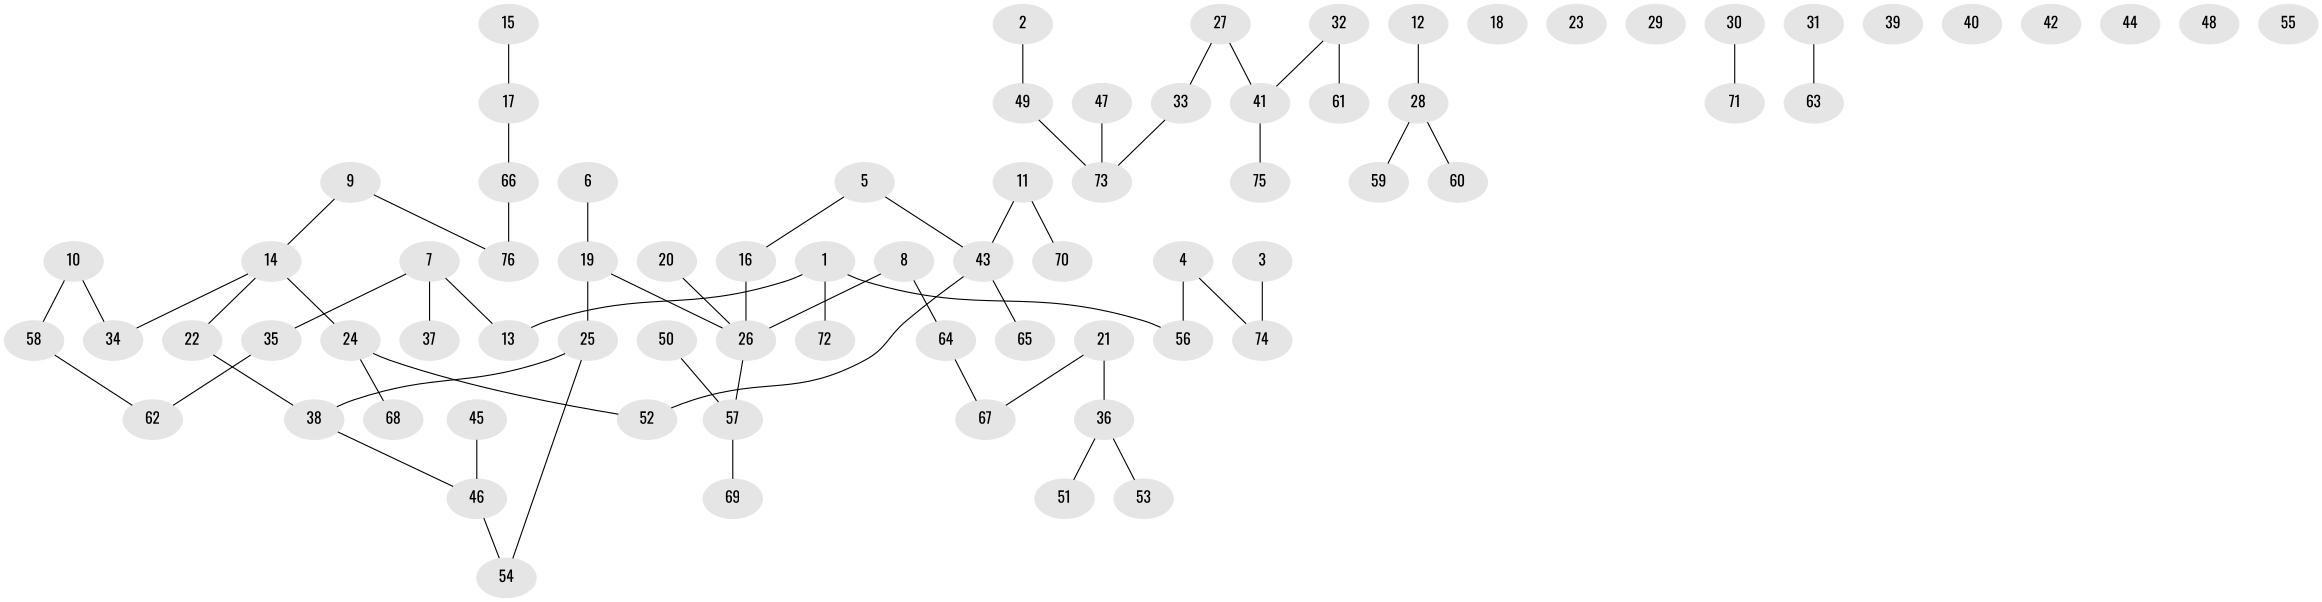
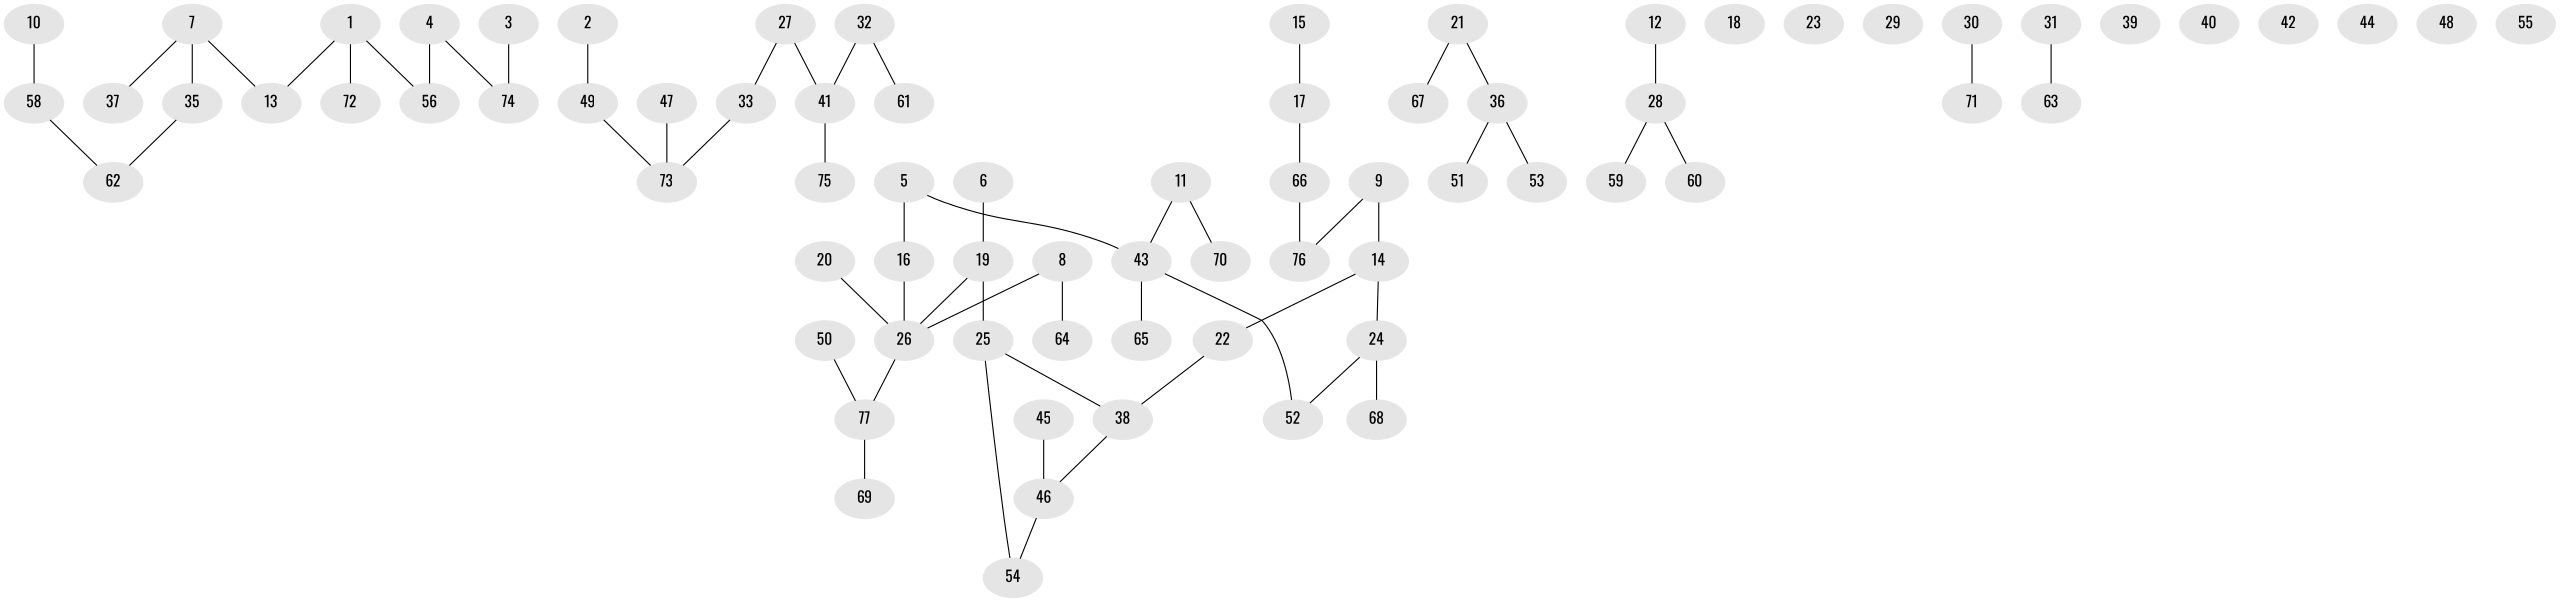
node "34": removed
edge "64" -- "67": removed
node "57": label "57" -> "77"
